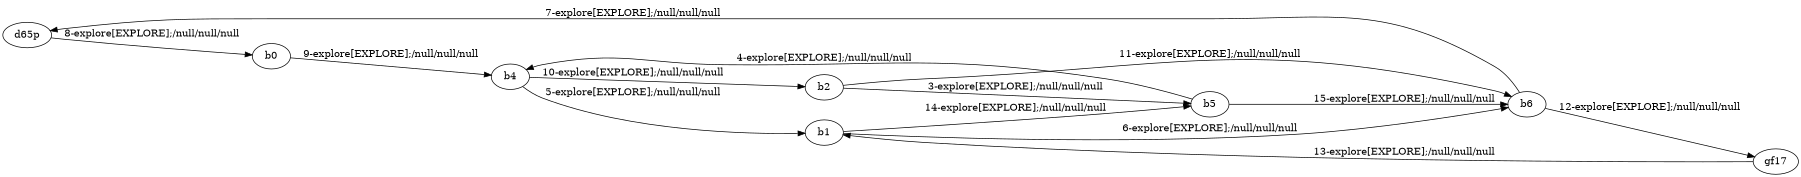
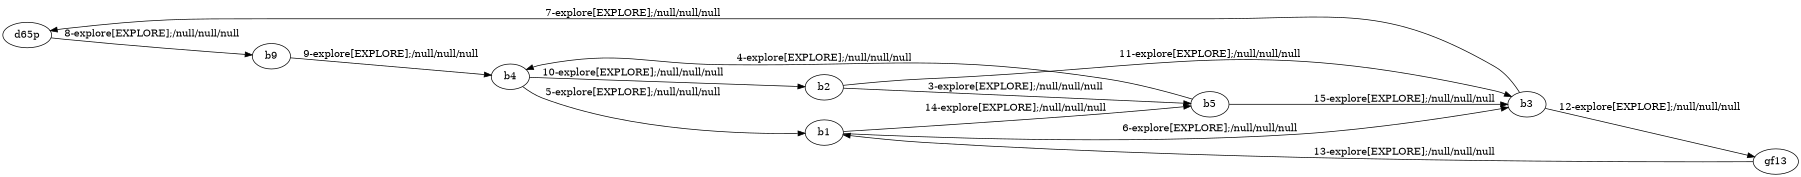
node "b0": label "b0" -> "b9"
node "b6": label "b6" -> "b3"
node "gf17": label "gf17" -> "gf13"
